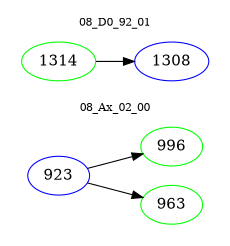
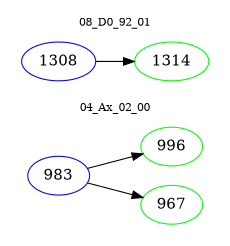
edge "1314" -> "1308": reversed
cluster "08_Ax_02_00": label "08_Ax_02_00" -> "04_Ax_02_00"
node "923": label "923" -> "983"
node "963": label "963" -> "967"
